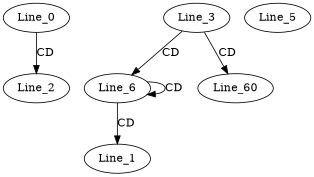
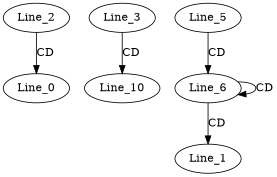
edge "Line_0" -> "Line_2": reversed
edge "Line_3" -> "Line_6": now "Line_5" -> "Line_6"
node "Line_60": label "Line_60" -> "Line_10"
